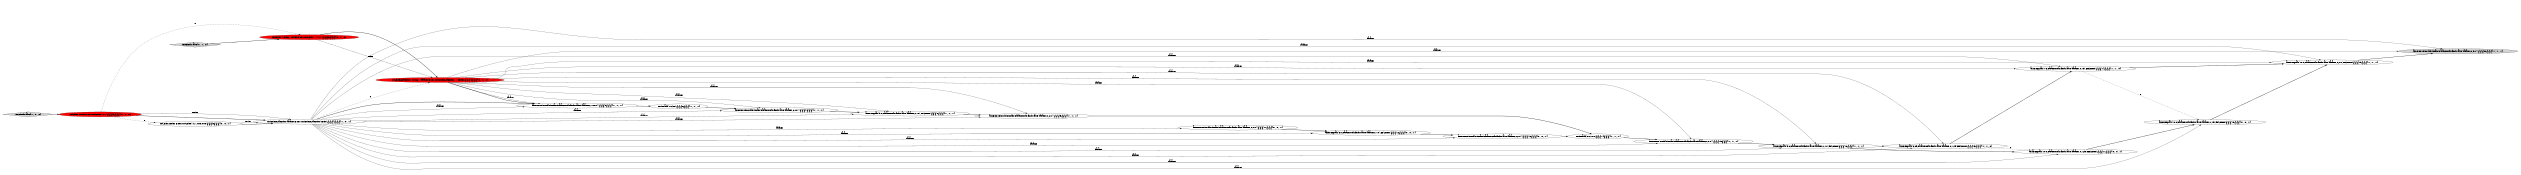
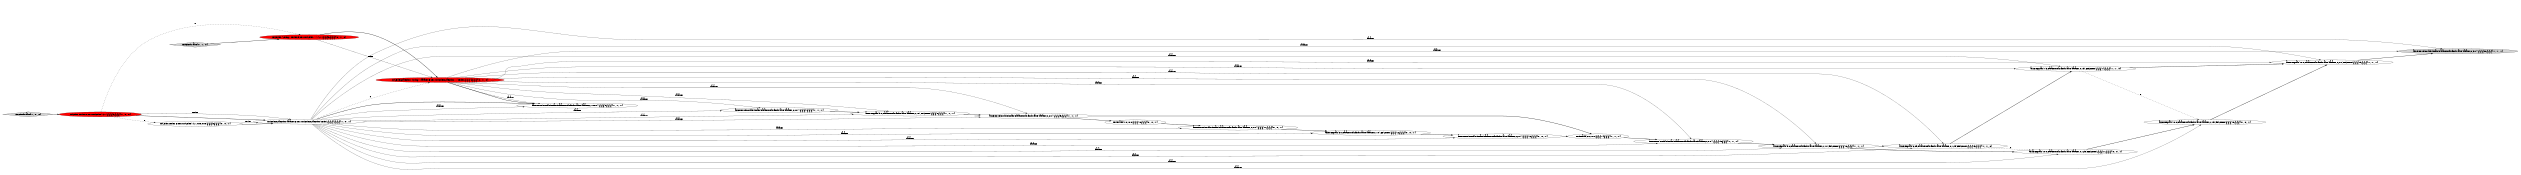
node "series.add(1.0,5.0)@@@6@@@['1', '1', '1']": removed
node "series.add(1.0,10.0)@@@10@@@['0', '0', '1']": added
